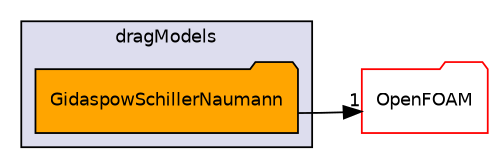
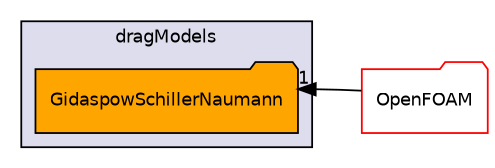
edge "GidaspowSchillerNaumann" -> "OpenFOAM": reversed
